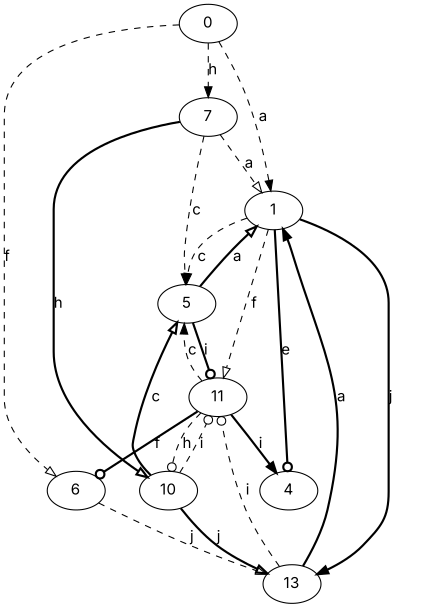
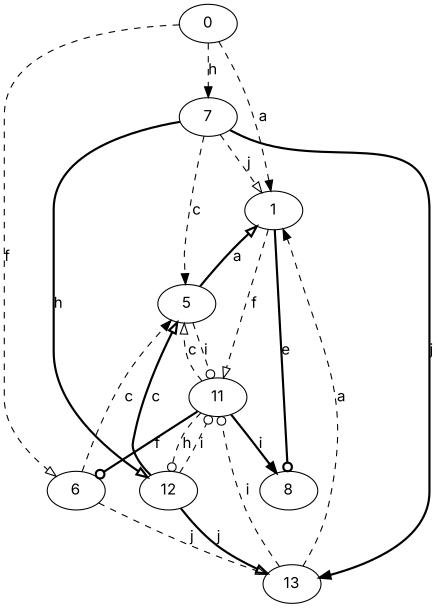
edge "7" -> "1": label "a" -> "j"
edge "1" -> "5": now "6" -> "5"
edge "5" -> "11": style bold -> dashed
edge "11" -> "5": arrowhead normal -> onormal
edge "1" -> "13": now "7" -> "13"
edge "13" -> "1": style bold -> dashed
node "10": label "10" -> "12"
node "4": label "4" -> "8"
